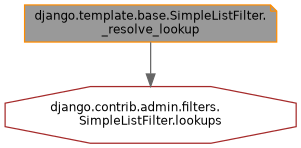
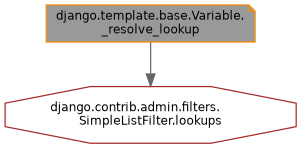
node "django.template.base.SimpleListFilter. _resolve_lookup": label "django.template.base.SimpleListFilter. _resolve_lookup" -> "django.template.base.Variable. _resolve_lookup"
